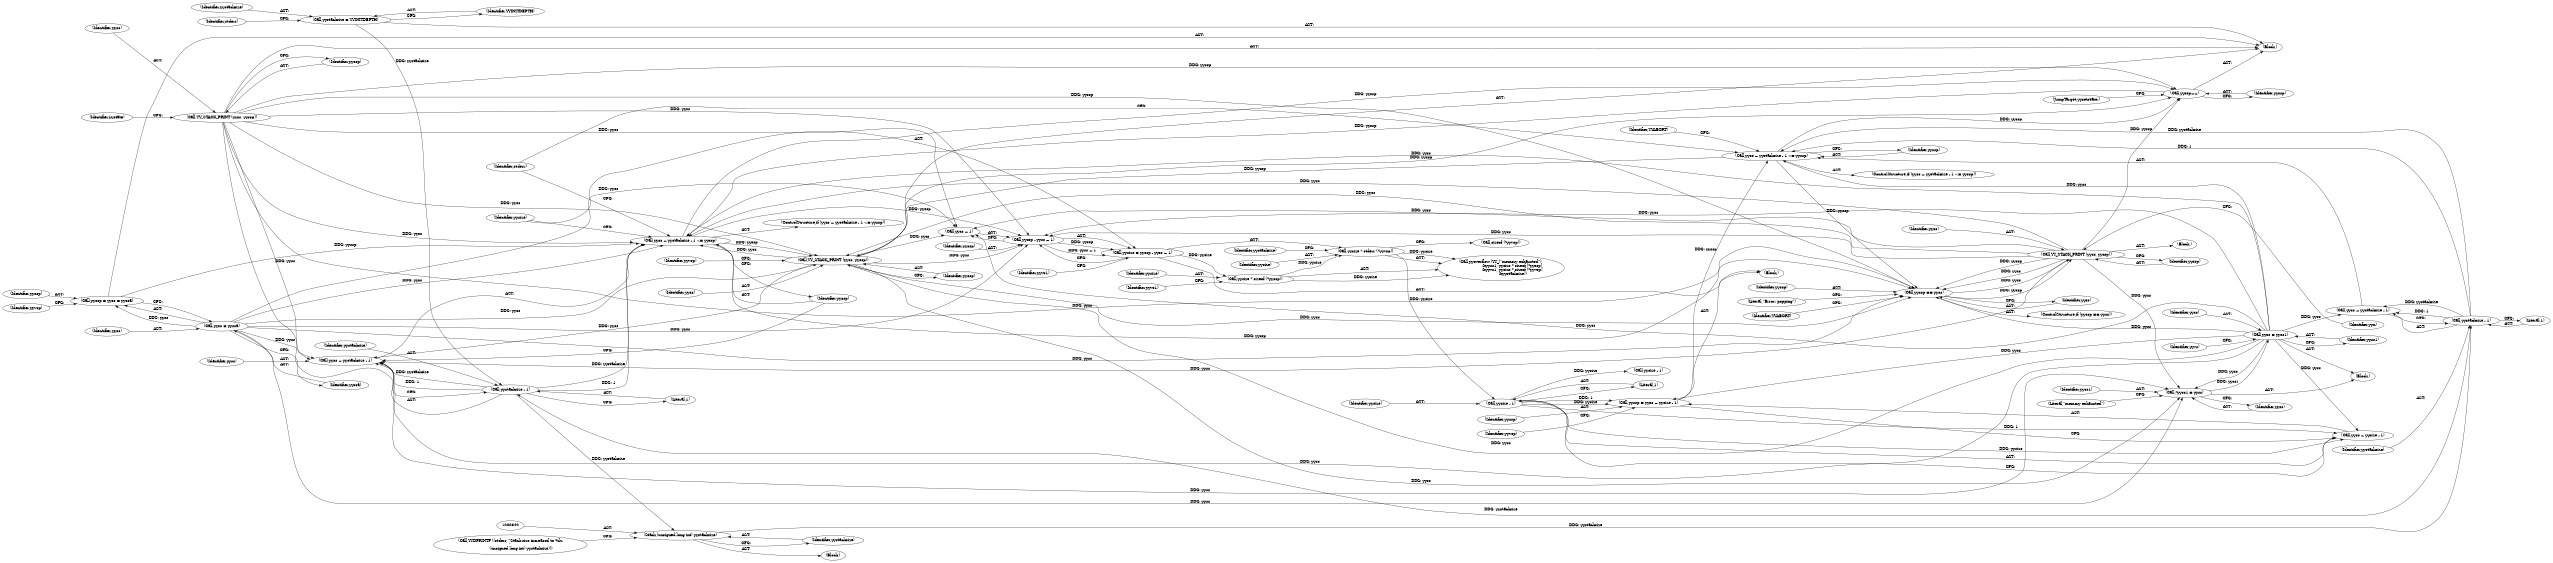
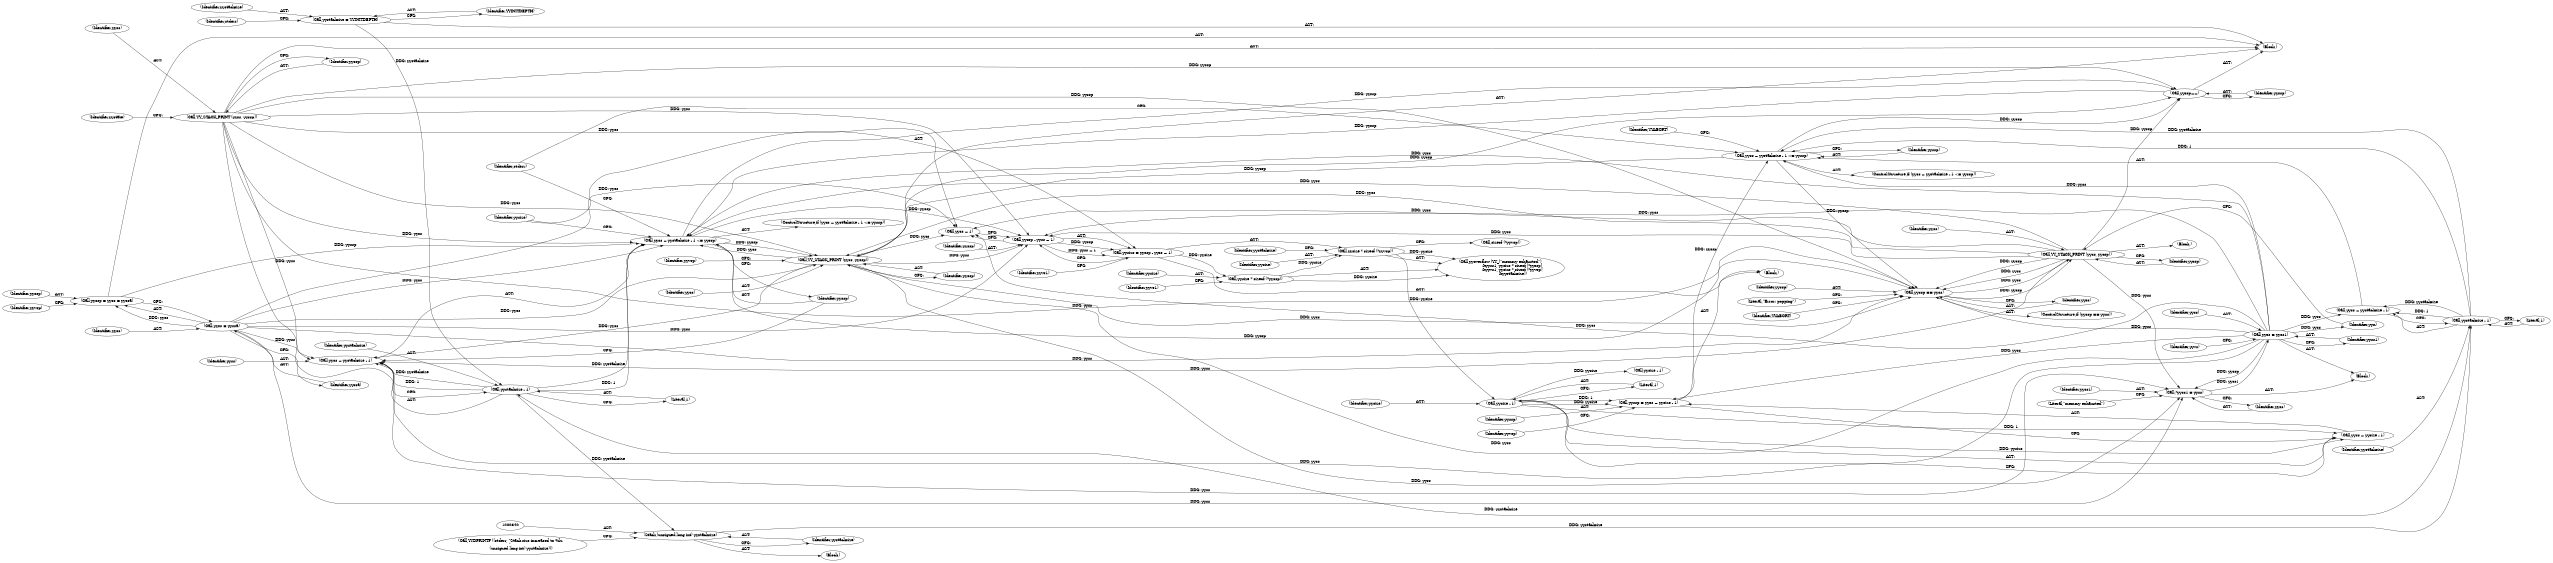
node "(JumpTarget,yysetstate:)": removed
edge "(Call,yyss + 1)" -> "(Call,yyssp - yyss + 1)": label "AST: " -> "CFG: "
node "(Call,yysize * stderr (*yyvsp))": label "(Call,yysize * stderr (*yyvsp))" -> "(Call,yysize * sizeof (*yyvsp))"
edge "(Call,yyss = yyss1)" -> "(Call,*yyss1 = yyss)": label "DDG: yyss" -> "DDG: yyssp"
edge "(Call,yyss = yyss1)" -> "(Call,yyss + yysize - 1)": now "(Call,yyss = yyss1)" -> "(Identifier,yyn)"
